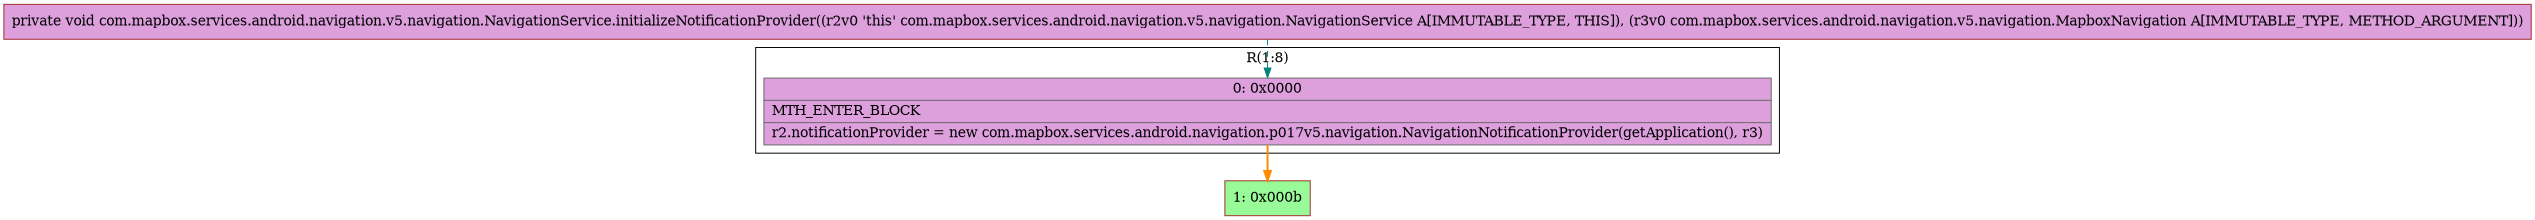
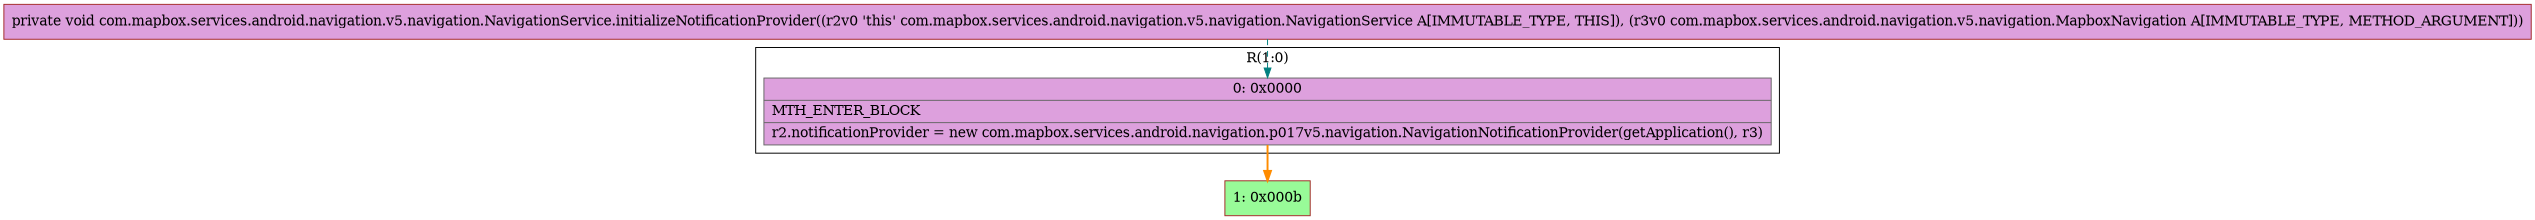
cluster "R(1:8)": label "R(1:8)" -> "R(1:0)"
